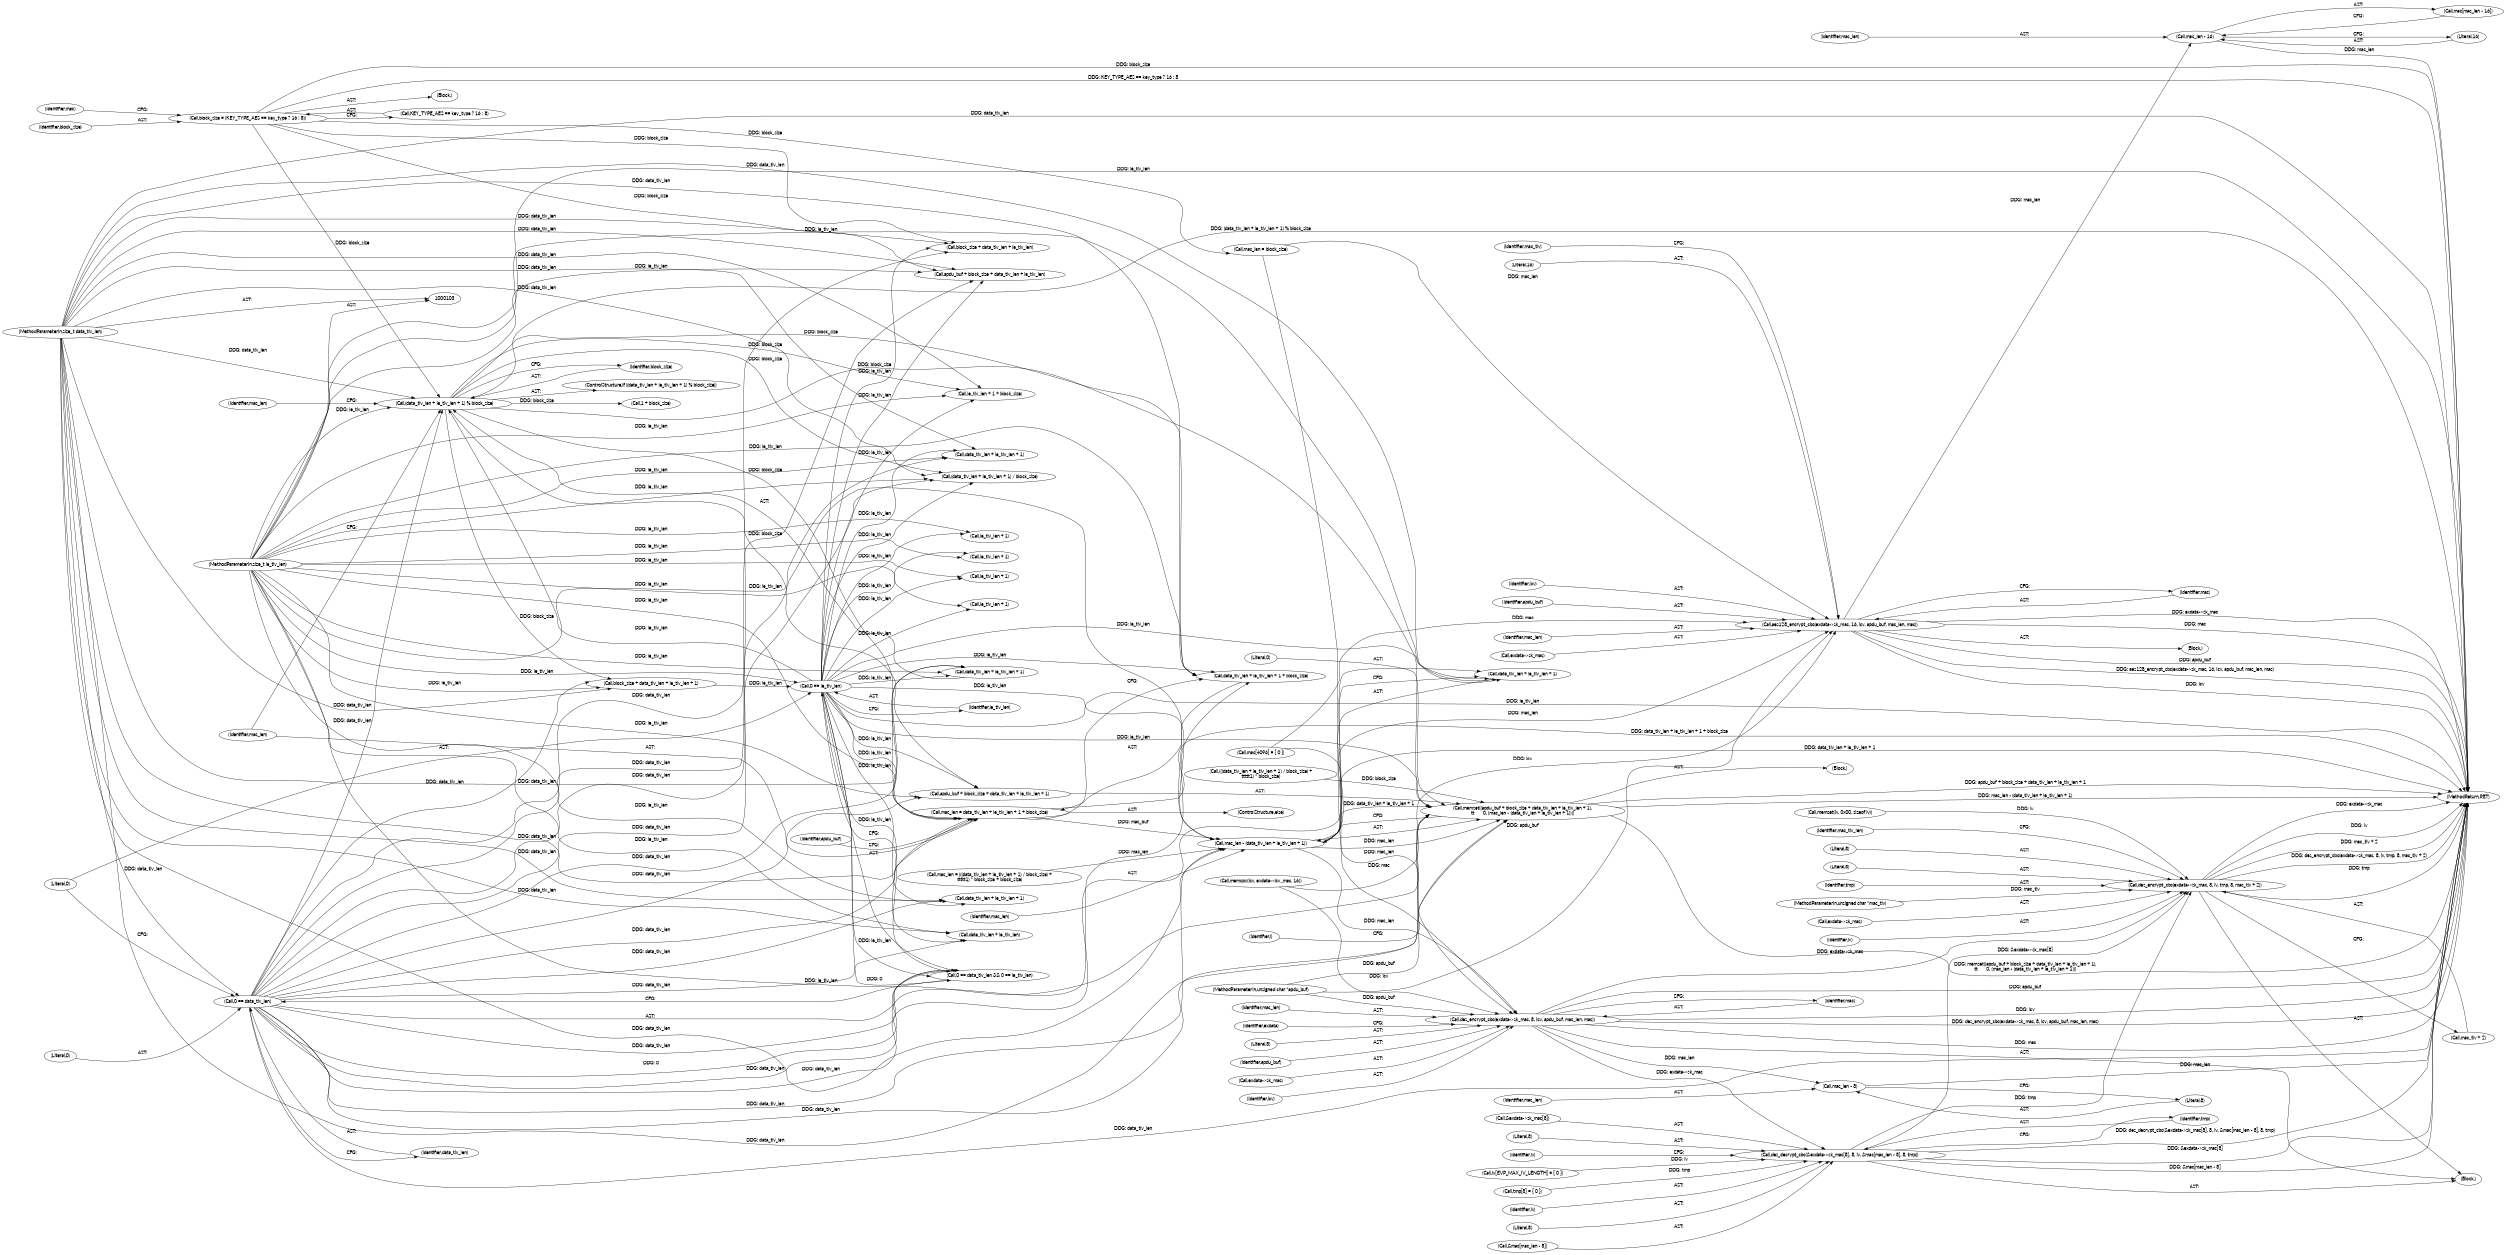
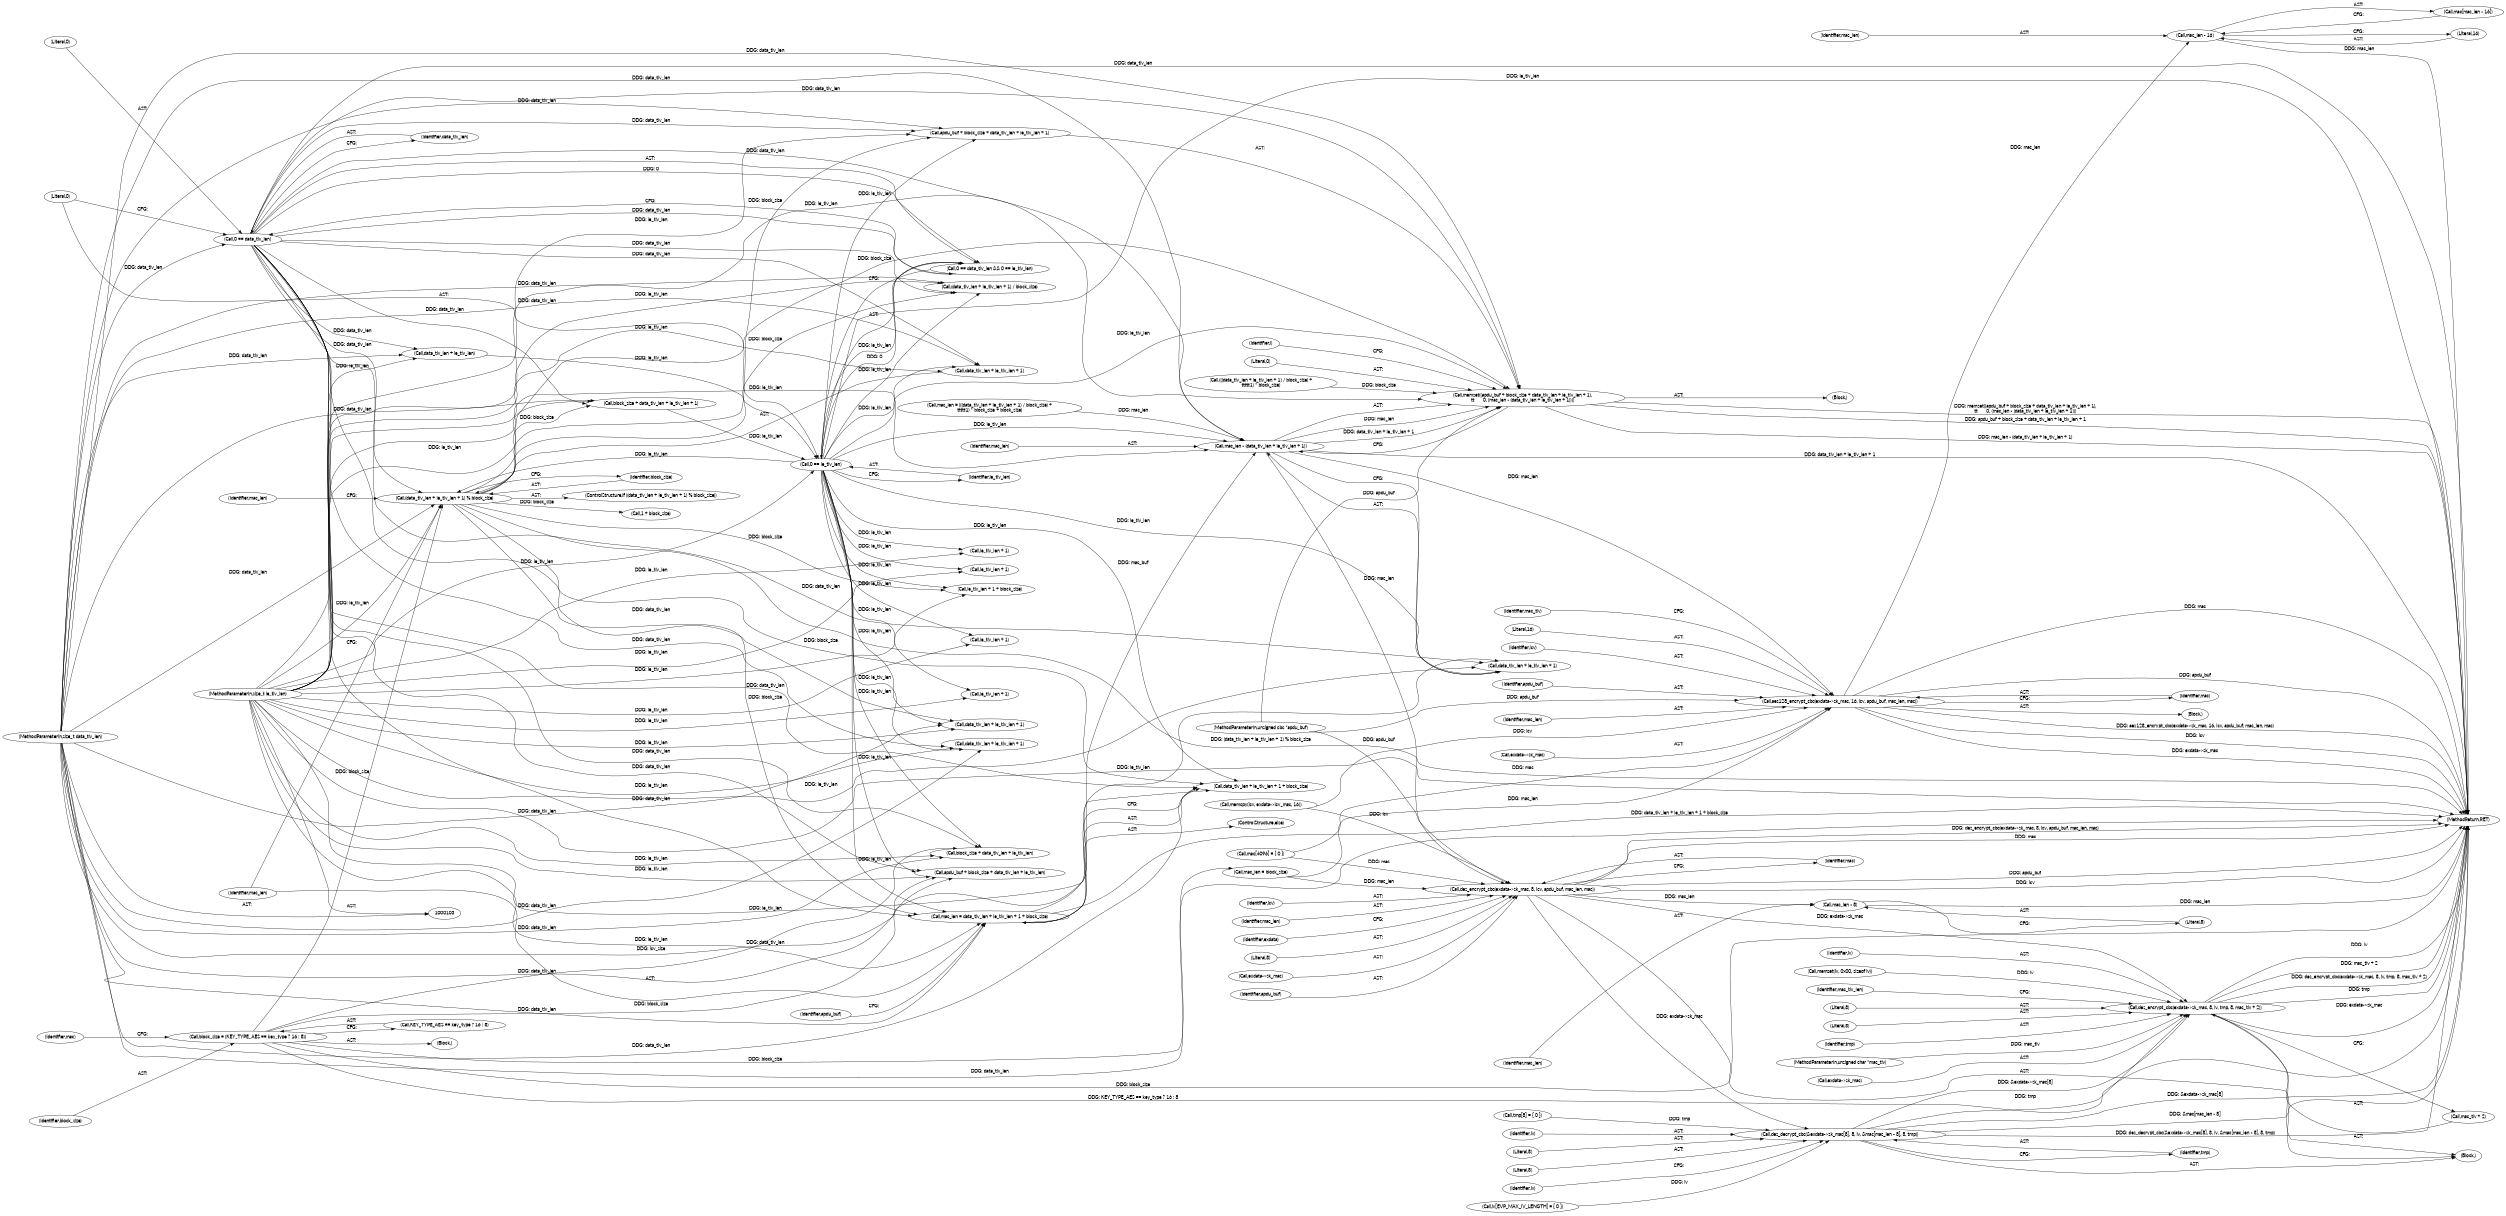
edge "(Call,block_size = (KEY_TYPE_AES == key_type ? 16 : 8))" -> "(Call,block_size + data_tlv_len + le_tlv_len)": label "DDG: block_size" -> "DDG: icv_size"
edge "(MethodParameterIn,size_t data_tlv_len)" -> "(Call,le_tlv_len + 1 + block_size)": now "(MethodParameterIn,size_t data_tlv_len)" -> "(Call,apdu_buf + block_size + data_tlv_len + le_tlv_len + 1)"
edge "(Call,0 == le_tlv_len)" -> "(Call,data_tlv_len + le_tlv_len)": reversed
edge "(MethodParameterIn,size_t le_tlv_len)" -> "(Call,block_size + data_tlv_len + le_tlv_len)": added, label "DDG: le_tlv_len"
node "(MethodParameterIn,unsigned char *apdu_buf)": label "(MethodParameterIn,unsigned char *apdu_buf)" -> "(MethodParameterIn,unsigned cbc *apdu_buf)"
node "(Call,&exdata->sk_mac[8])": removed
node "(Call,&mac[mac_len - 8])": removed
